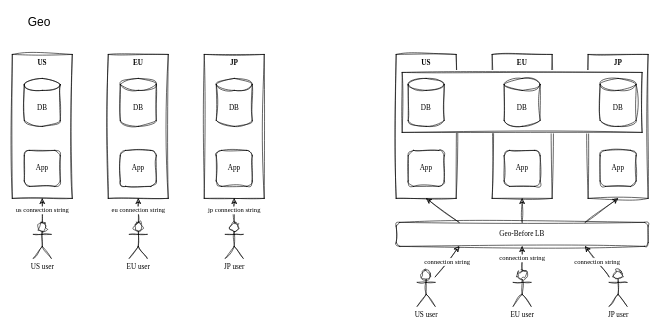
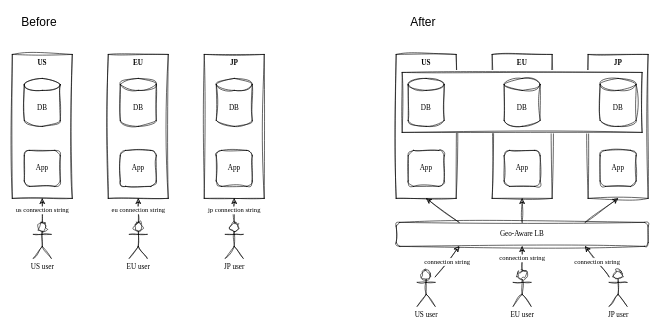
node "Geo": label "Geo" -> "Before"
node "After": added
node "Geo-Before LB": label "Geo-Before LB" -> "Geo-Aware LB"
